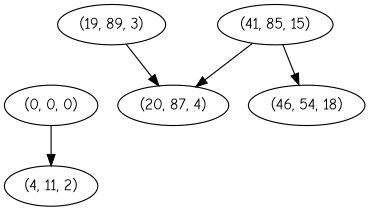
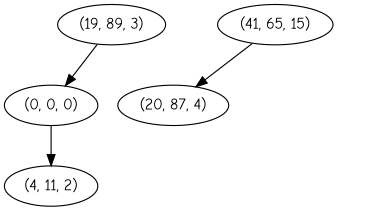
node "(41, 85, 15)": label "(41, 85, 15)" -> "(41, 65, 15)"
edge "(19, 89, 3)" -> "(20, 87, 4)": now "(19, 89, 3)" -> "(0, 0, 0)"
node "(46, 54, 18)": removed
